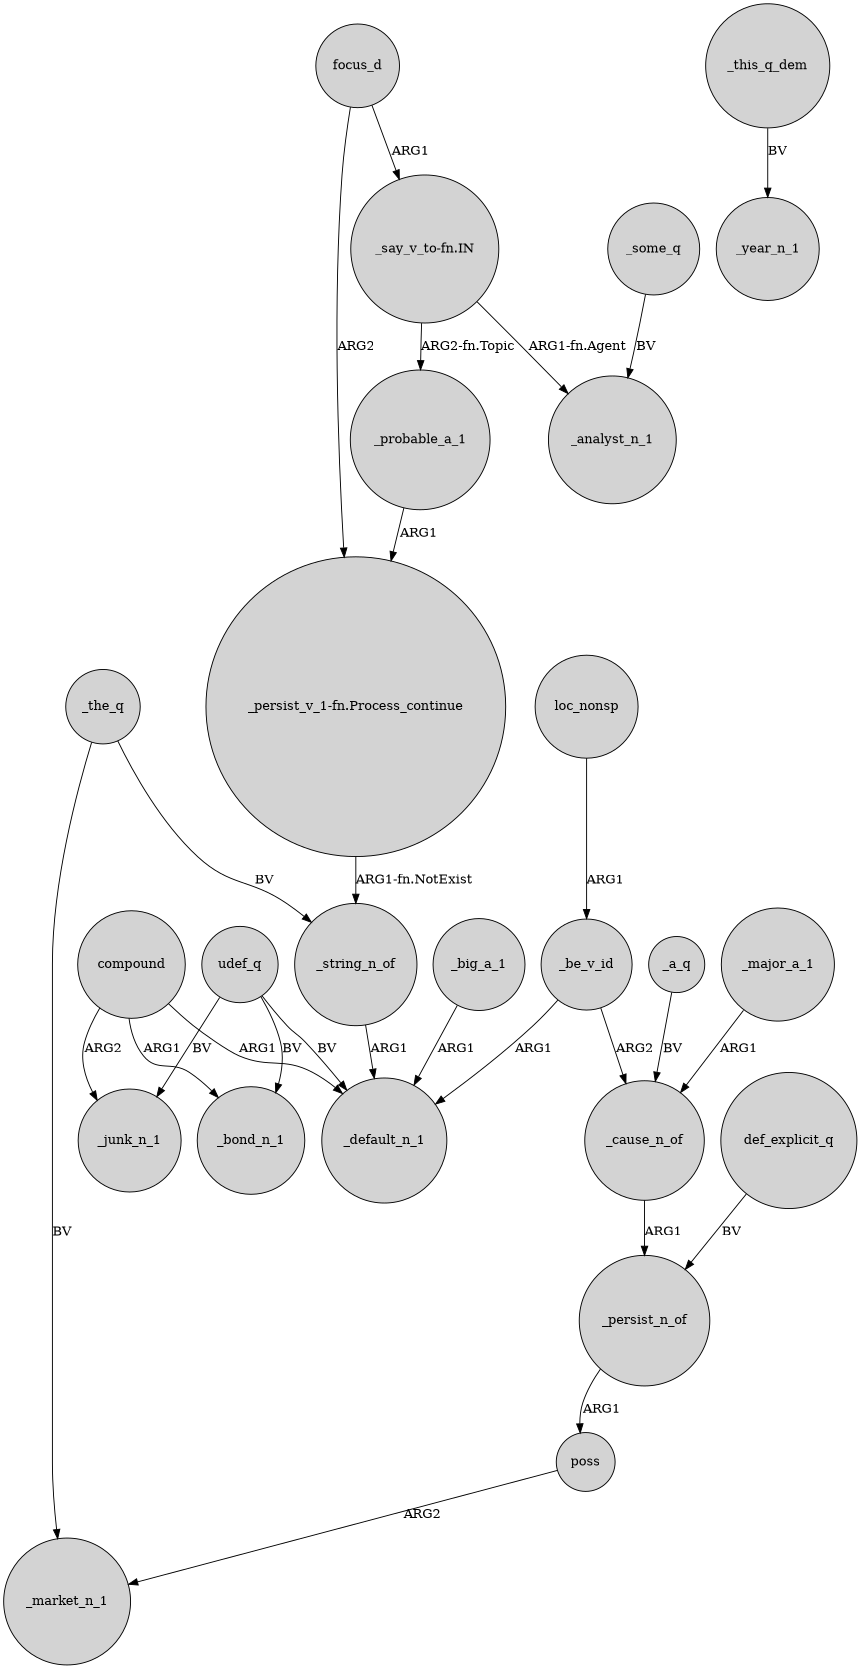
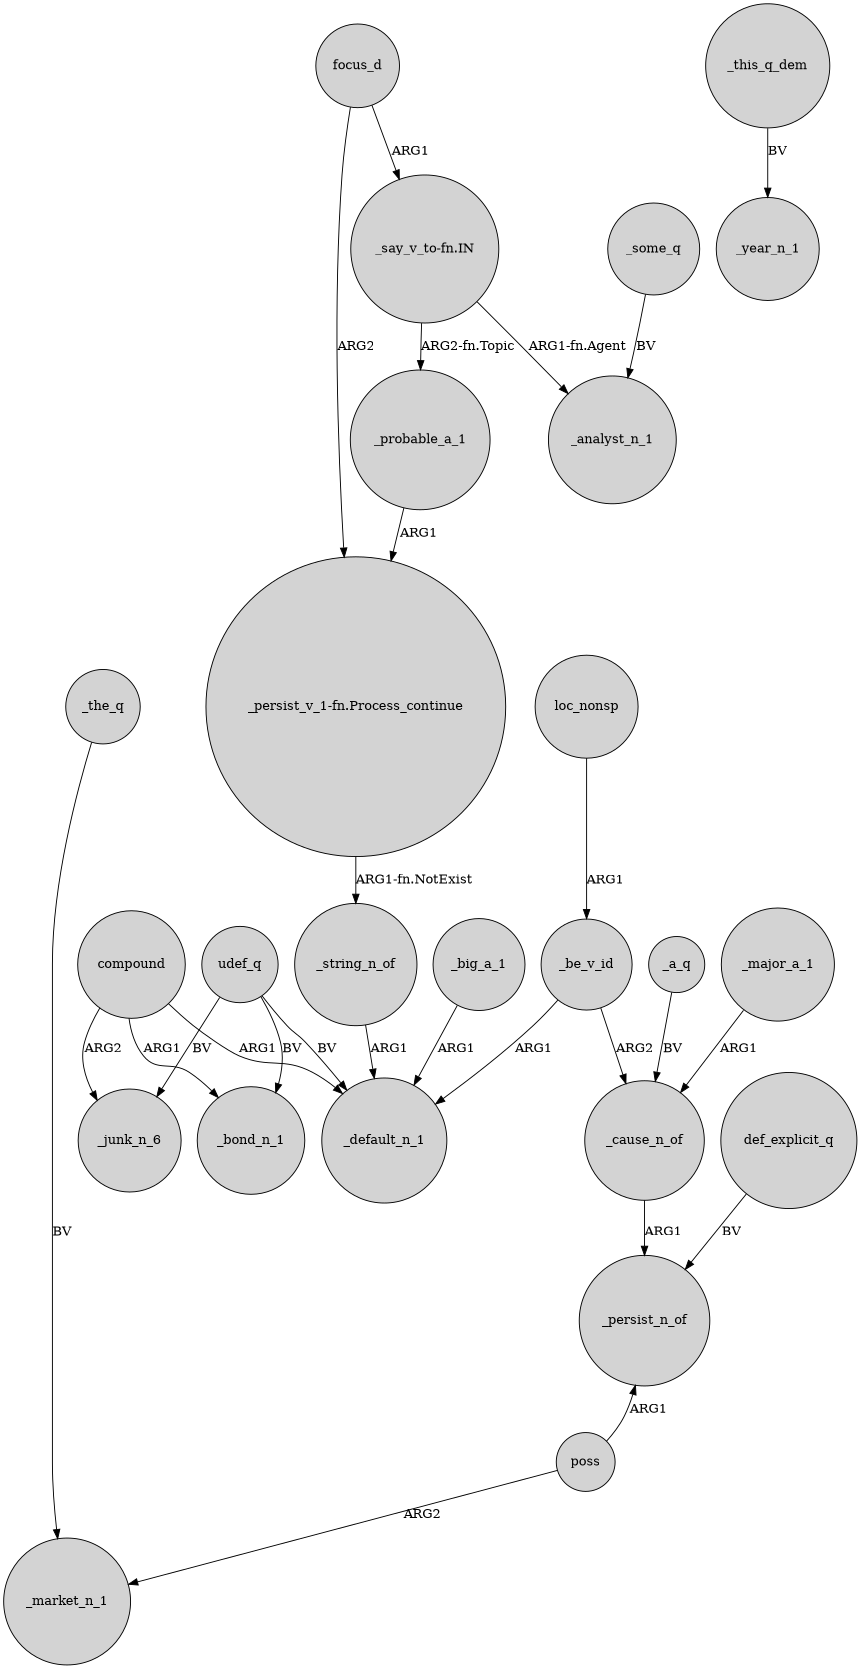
edge "_the_q" -> "_string_n_of": removed, label "BV"
node "_junk_n_1": label "_junk_n_1" -> "_junk_n_6"
edge "_persist_n_of" -> "poss": reversed
